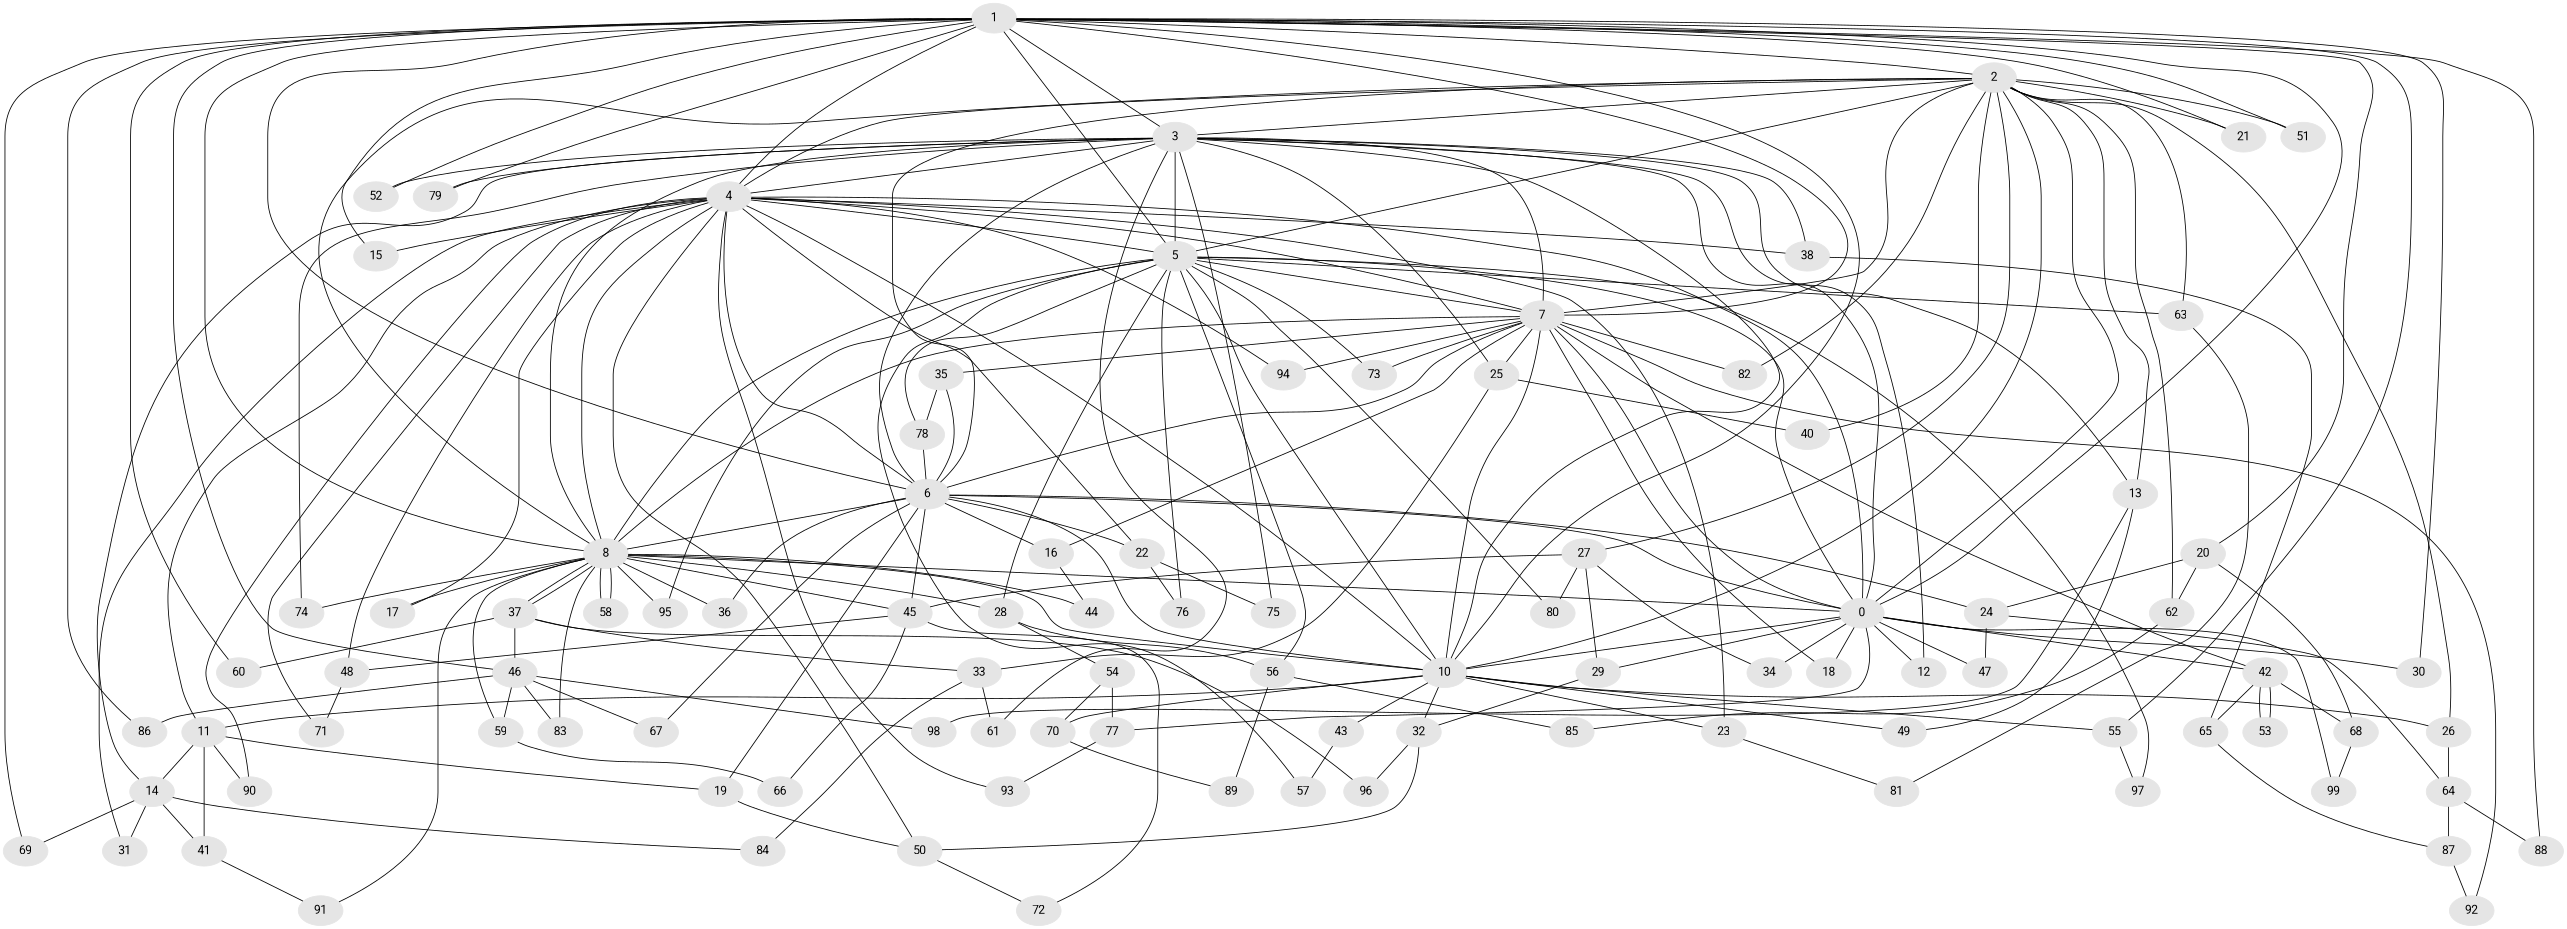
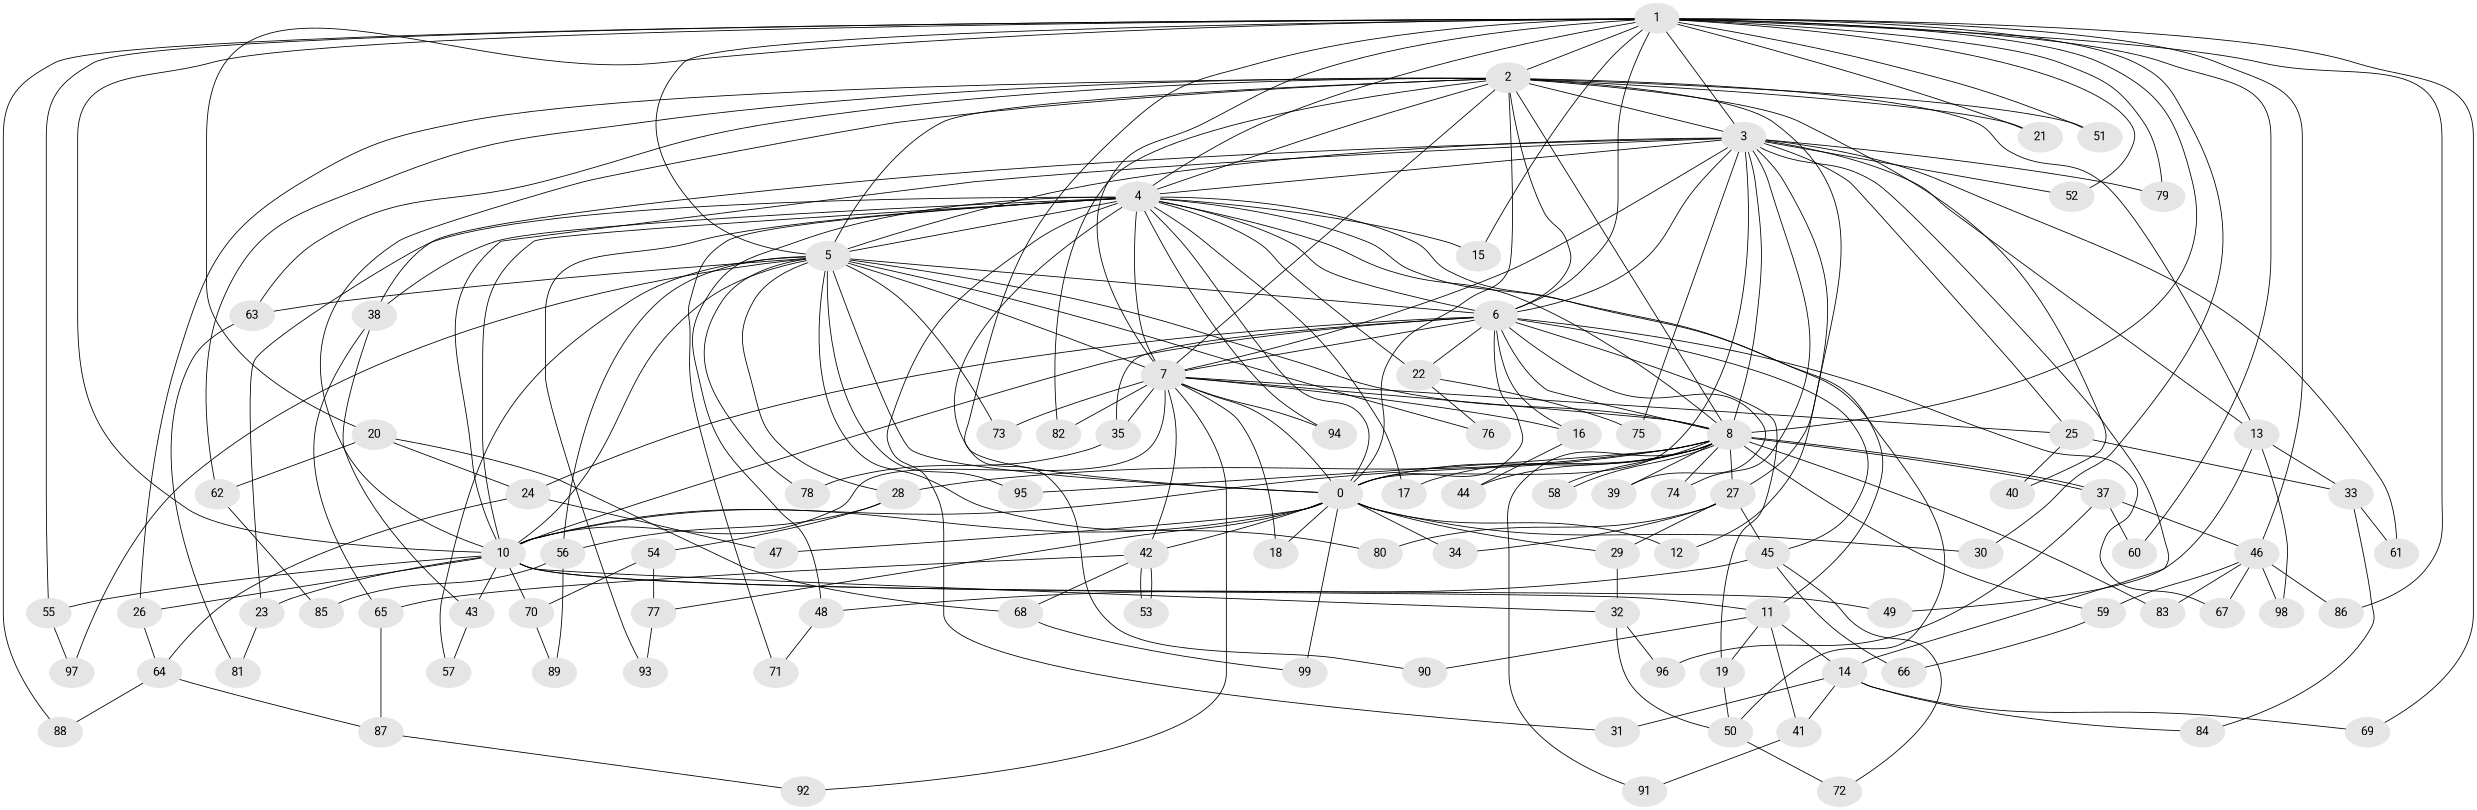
edge "78" -- "6": now "5" -- "6"
edge "38" -- "43": added
edge "8" -- "45": now "8" -- "27"
node "36": label "36" -> "39"
edge "37" -- "33": now "13" -- "33"
